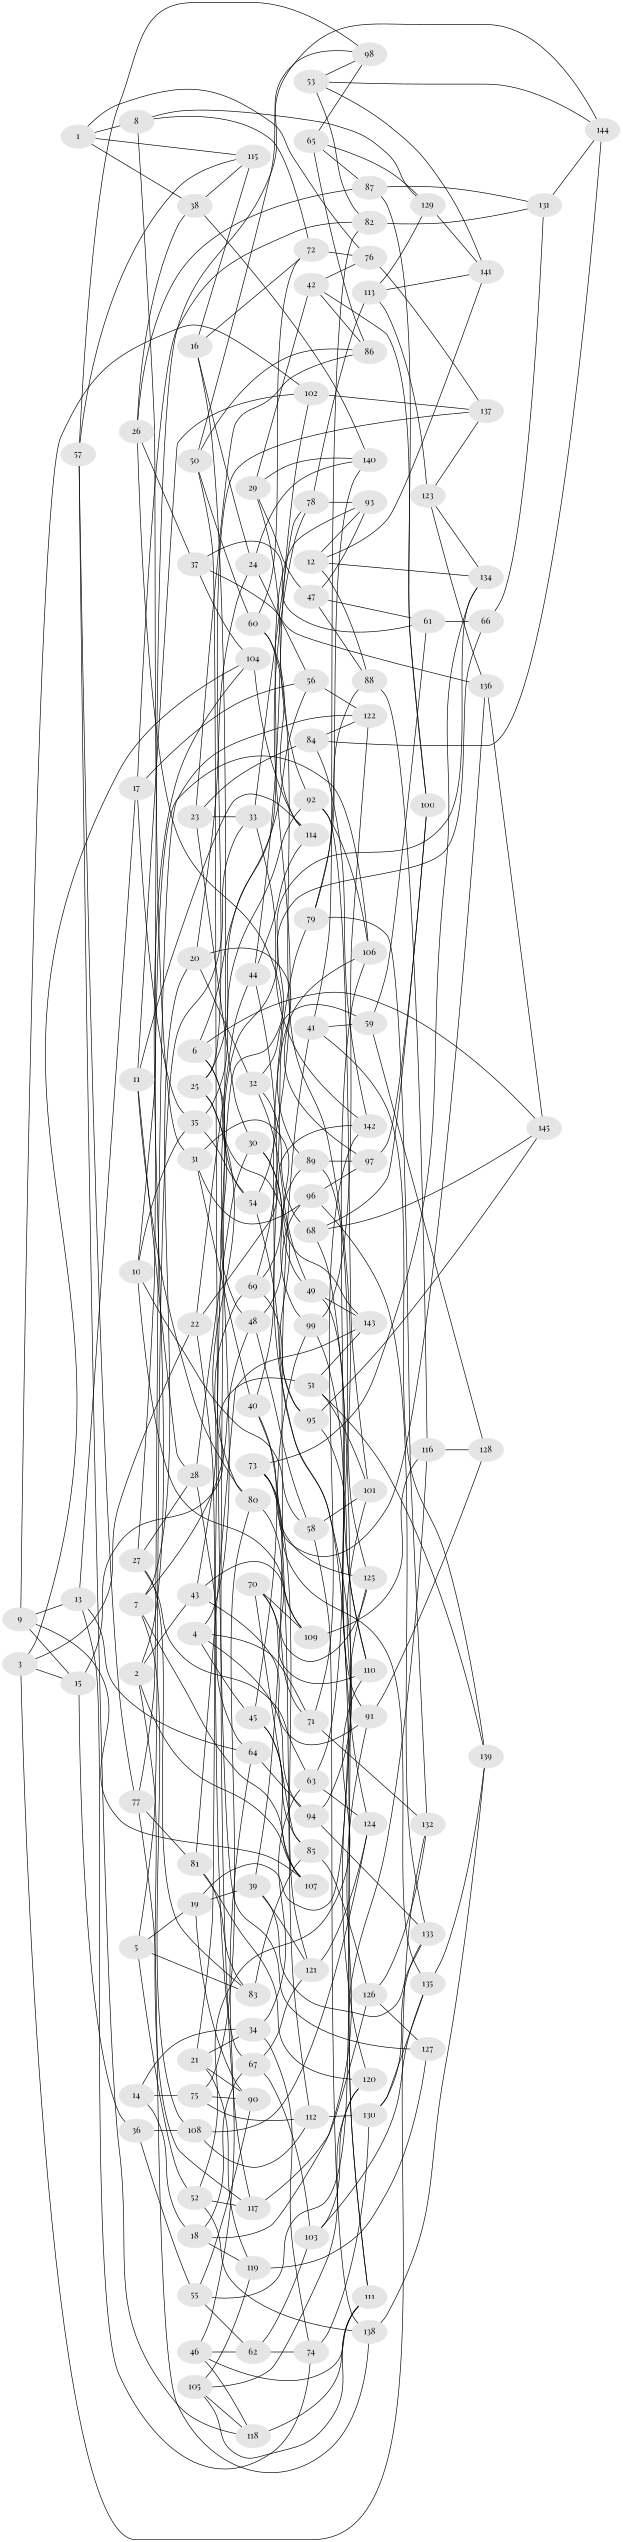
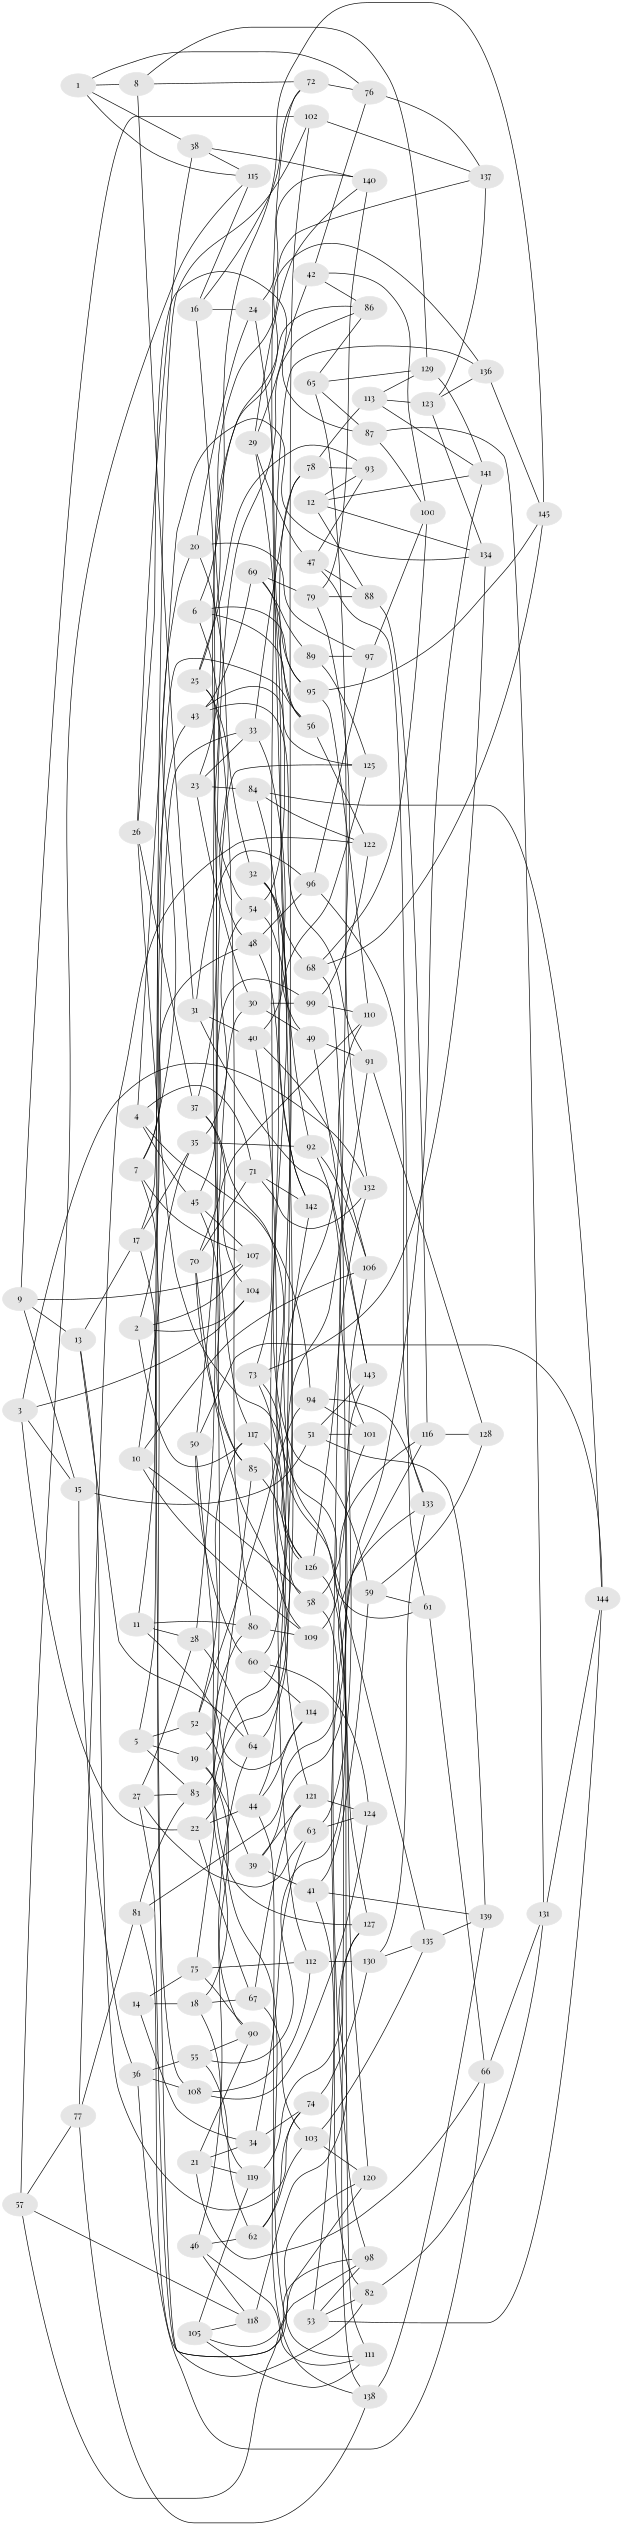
edge "104" -- "114": removed
edge "26" -- "89": now "26" -- "126"
edge "111" -- "118": now "127" -- "118"
edge "66" -- "36": added
